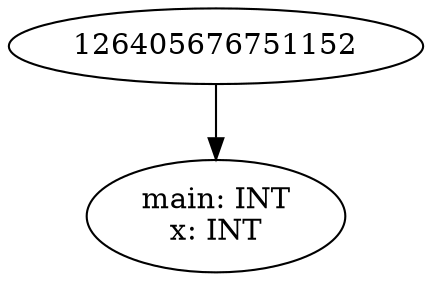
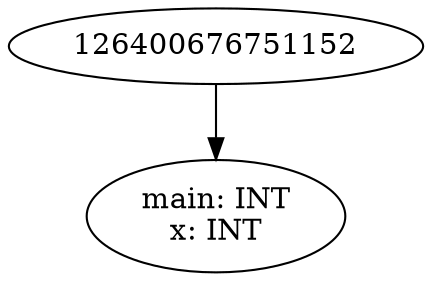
node "126405676751152": label "126405676751152" -> "126400676751152"
